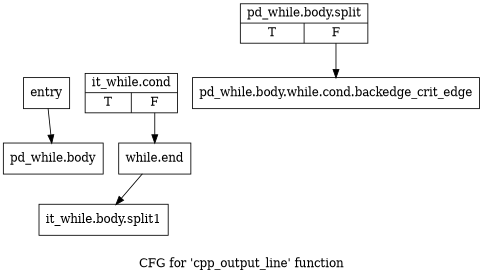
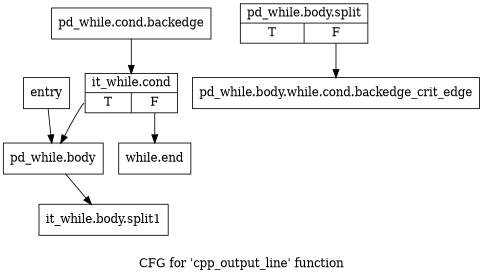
node "pd_while.cond.backedge": added
edge "it_while.cond" -> "pd_while.body": added
edge "while.end" -> "it_while.body.split1": now "pd_while.body" -> "it_while.body.split1"
